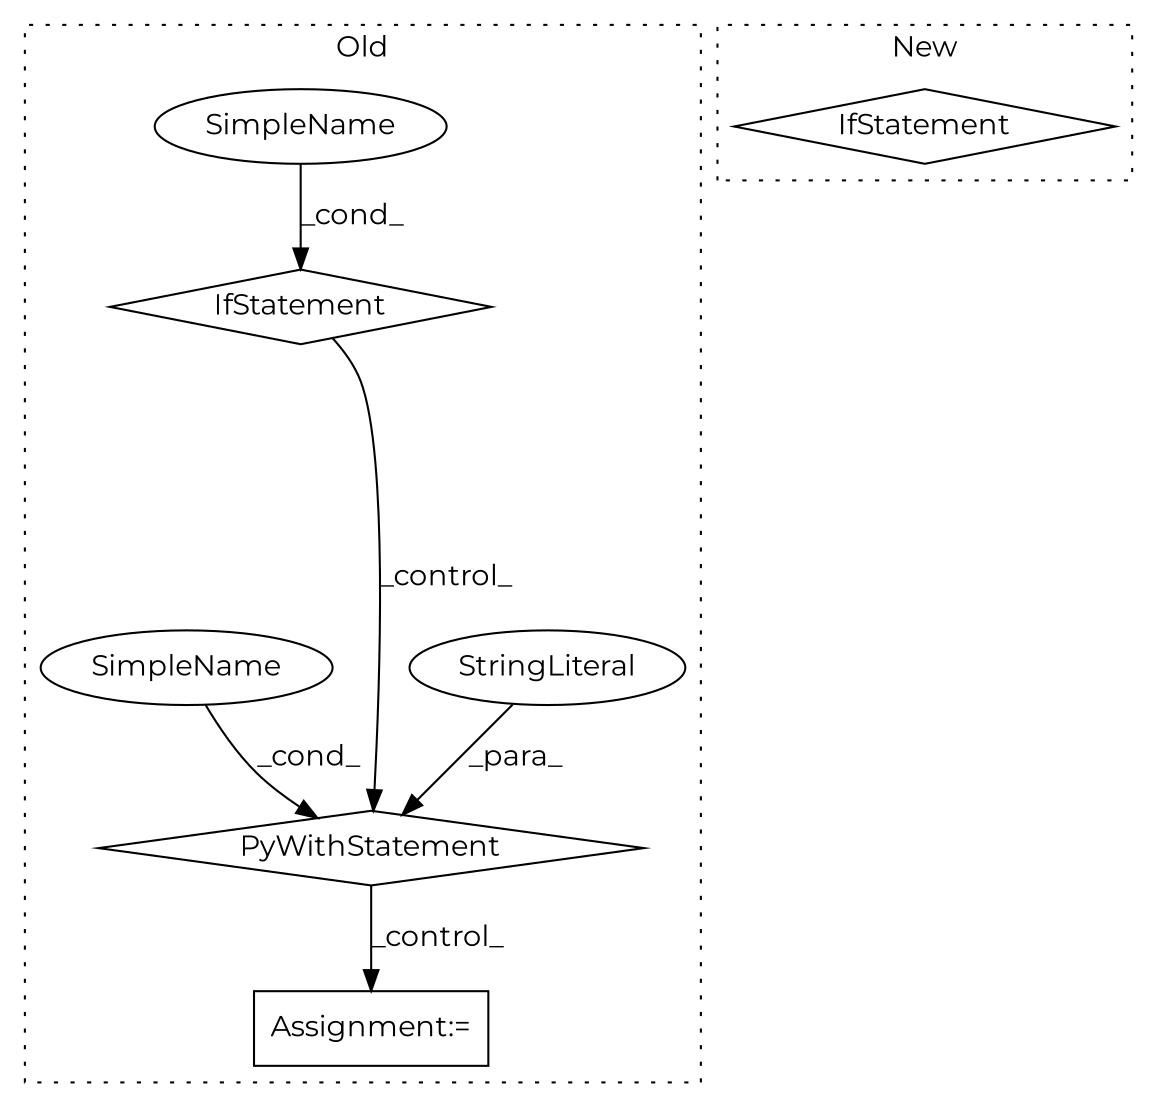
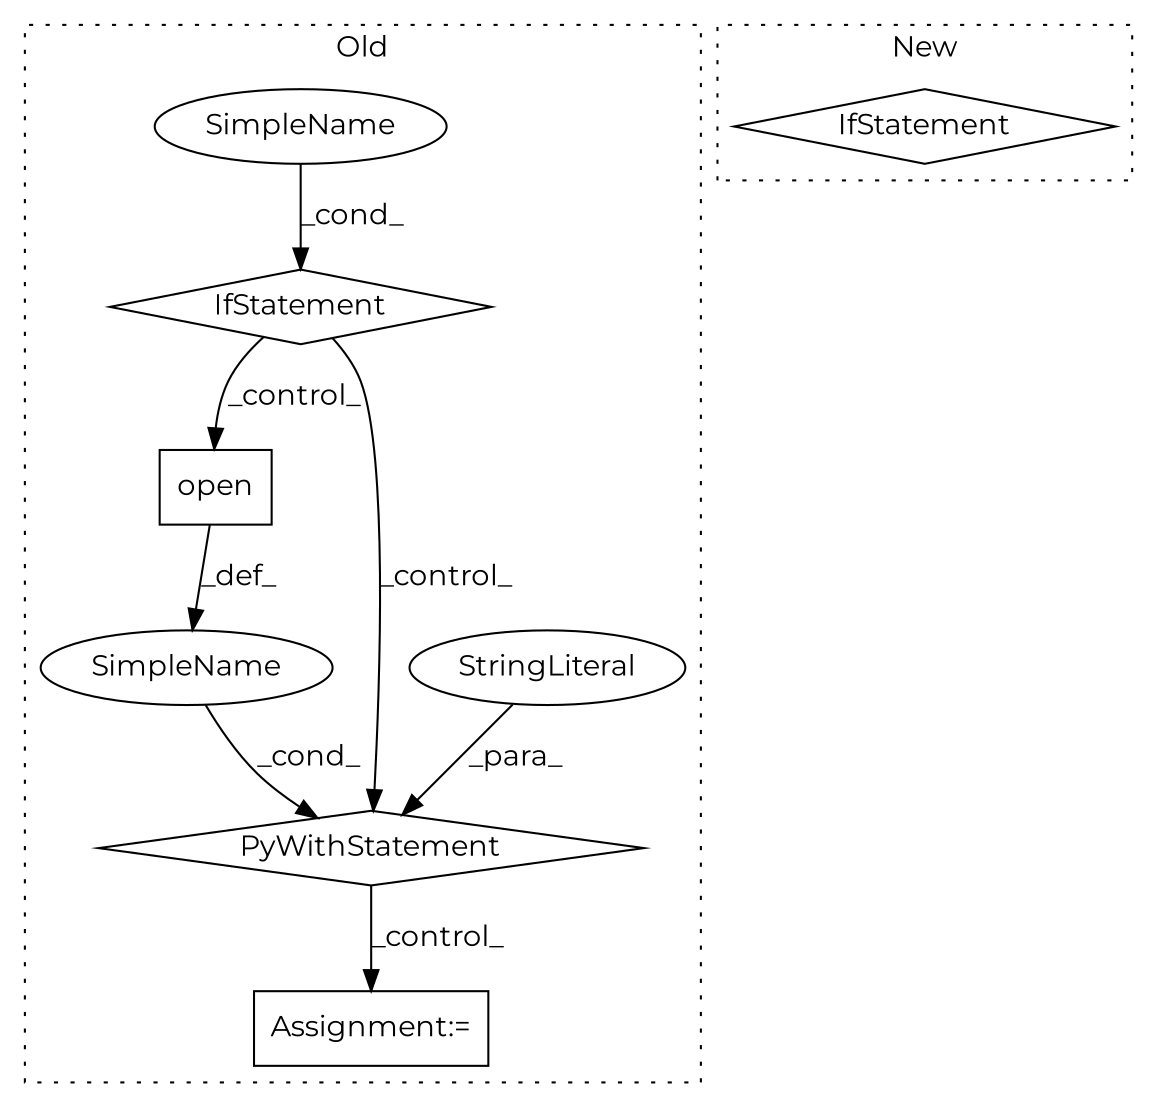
node "open": added
